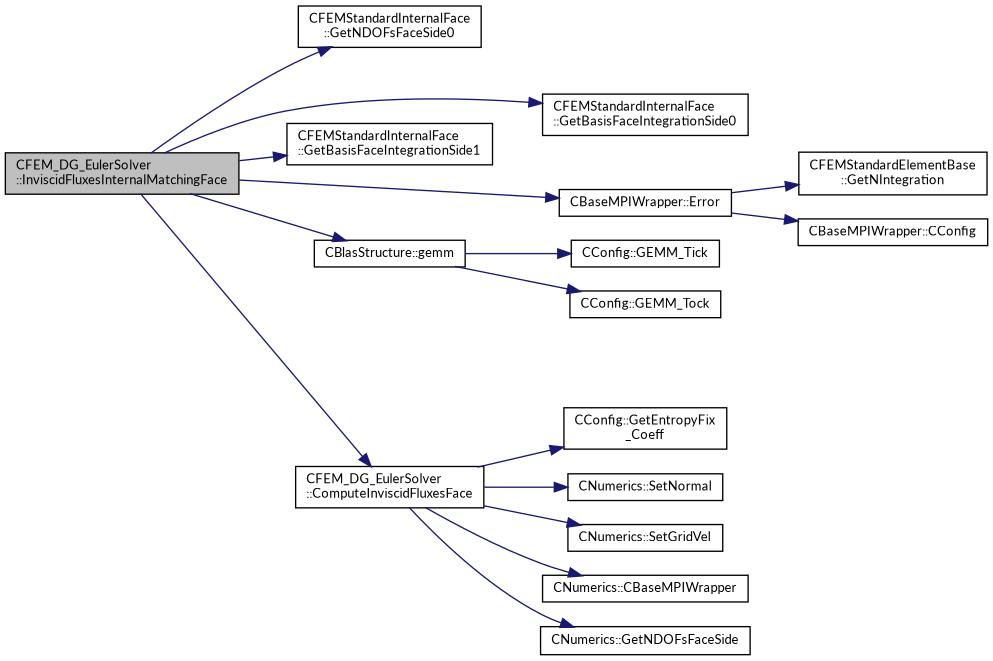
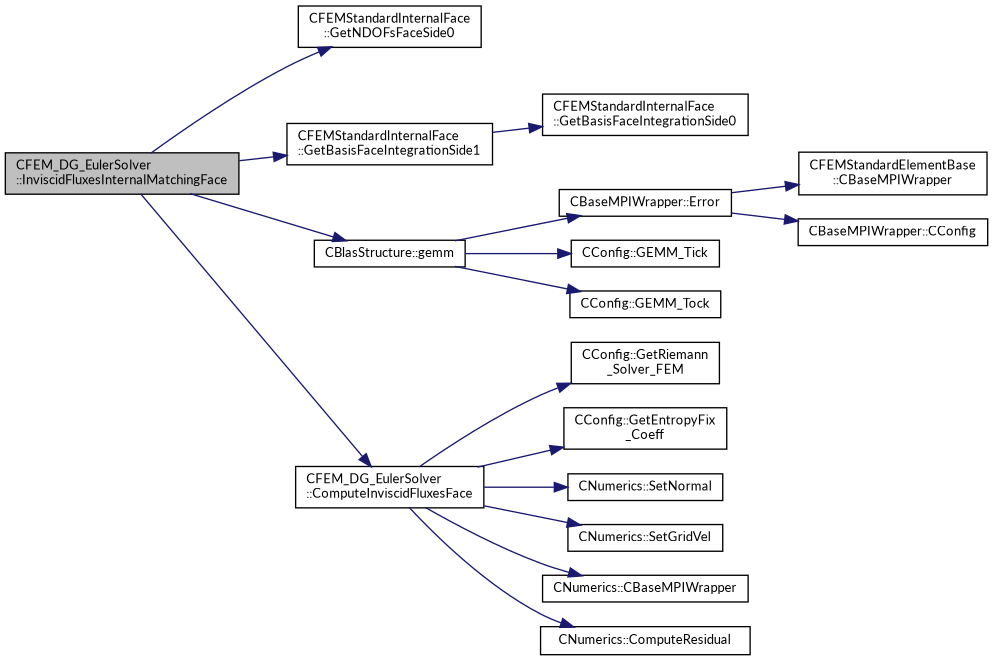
edge "CFEM_DG_EulerSolver ::InviscidFluxesInternalMatchingFace" -> "CFEMStandardInternalFace ::GetBasisFaceIntegrationSide0": now "CFEMStandardInternalFace ::GetBasisFaceIntegrationSide1" -> "CFEMStandardInternalFace ::GetBasisFaceIntegrationSide0"
node "CFEMStandardElementBase ::GetNIntegration": label "CFEMStandardElementBase ::GetNIntegration" -> "CFEMStandardElementBase ::CBaseMPIWrapper"
edge "CFEM_DG_EulerSolver ::InviscidFluxesInternalMatchingFace" -> "CBaseMPIWrapper::Error": now "CBlasStructure::gemm" -> "CBaseMPIWrapper::Error"
node "CConfig::GetRiemann _Solver_FEM": added
node "CNumerics::GetNDOFsFaceSide": label "CNumerics::GetNDOFsFaceSide" -> "CNumerics::ComputeResidual"
